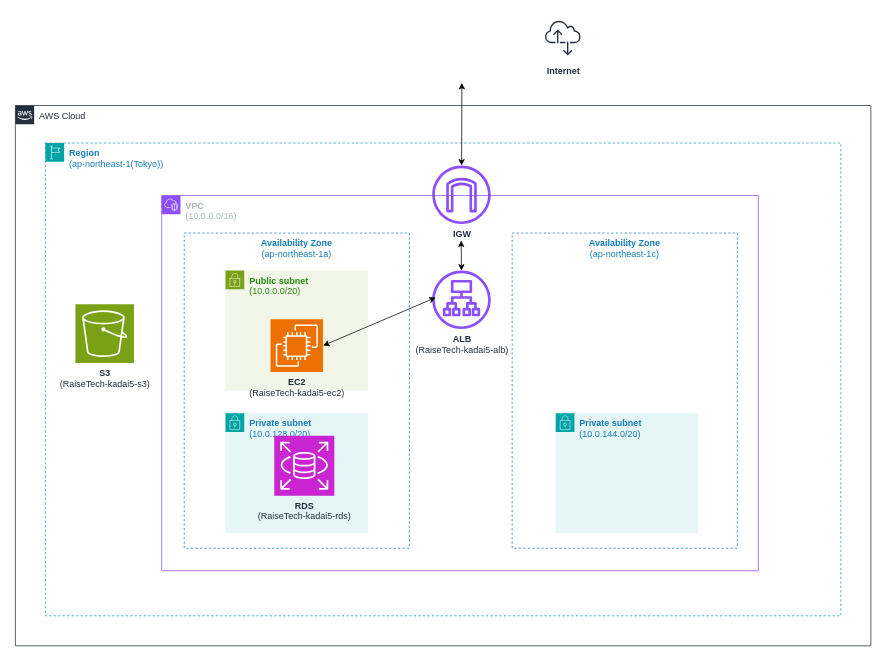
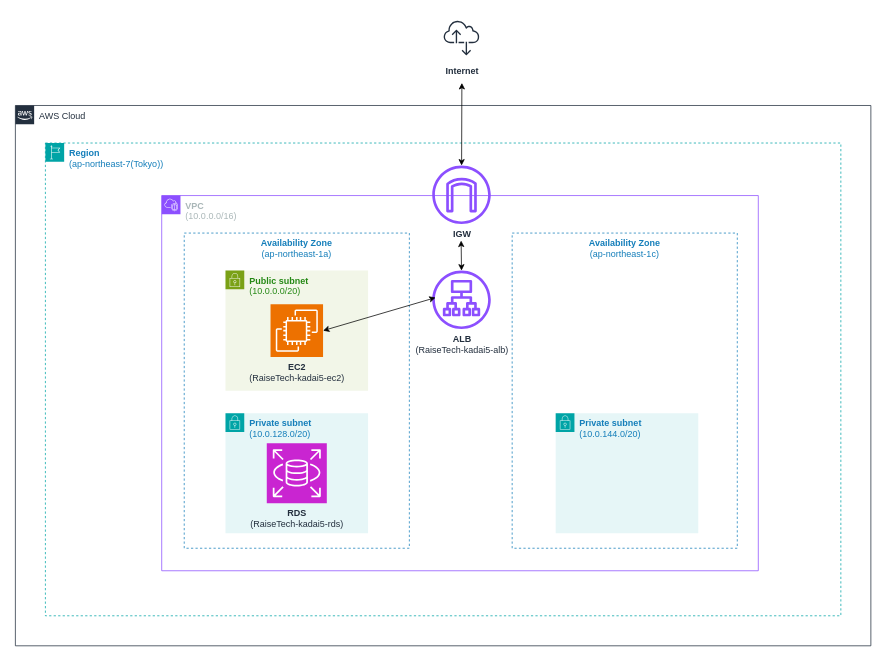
node "Internet": moved (563, 38) -> (461, 38)
node "Region (ap-northeast-1(Tokyo))": label "Region (ap-northeast-1(Tokyo))" -> "Region (ap-northeast-7(Tokyo))"
node "S3 (RaiseTech-kadai5-s3)": removed
node "EC2 (RaiseTech-kadai5-ec2)": moved (297, 345) -> (297, 330)
node "RDS (RaiseTech-kadai5-rds)": moved (304, 465) -> (297, 473)
